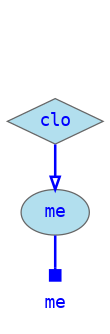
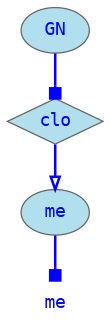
node "GN": added
